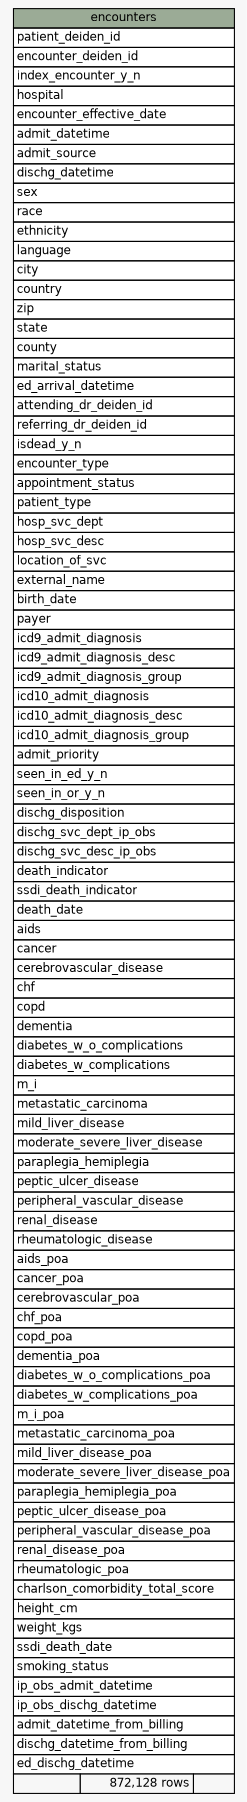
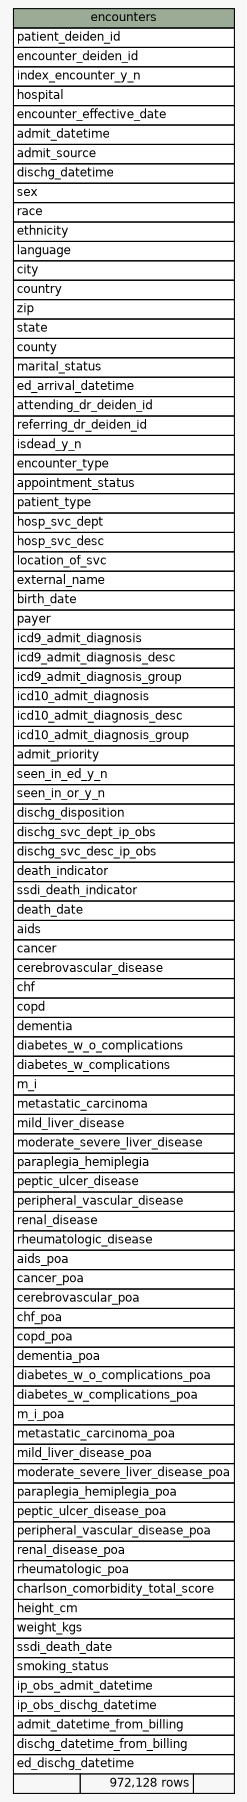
node "encounters": text "872,128 rows" -> "972,128 rows"
